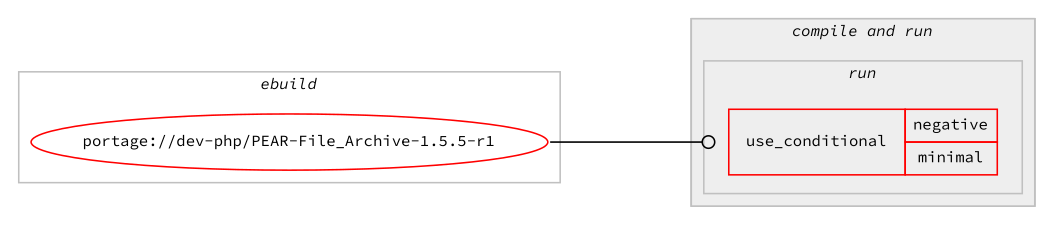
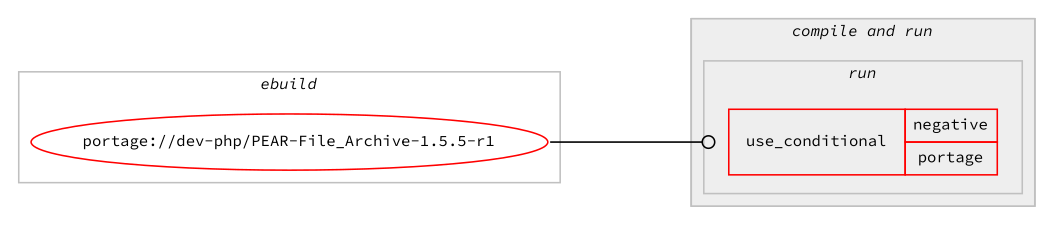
node "use_conditional": text "minimal" -> "portage"
